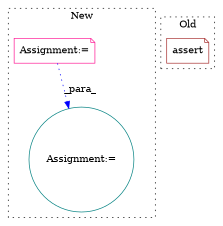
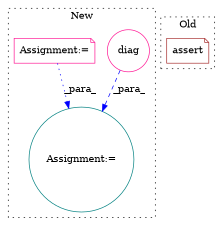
node "diag": added
